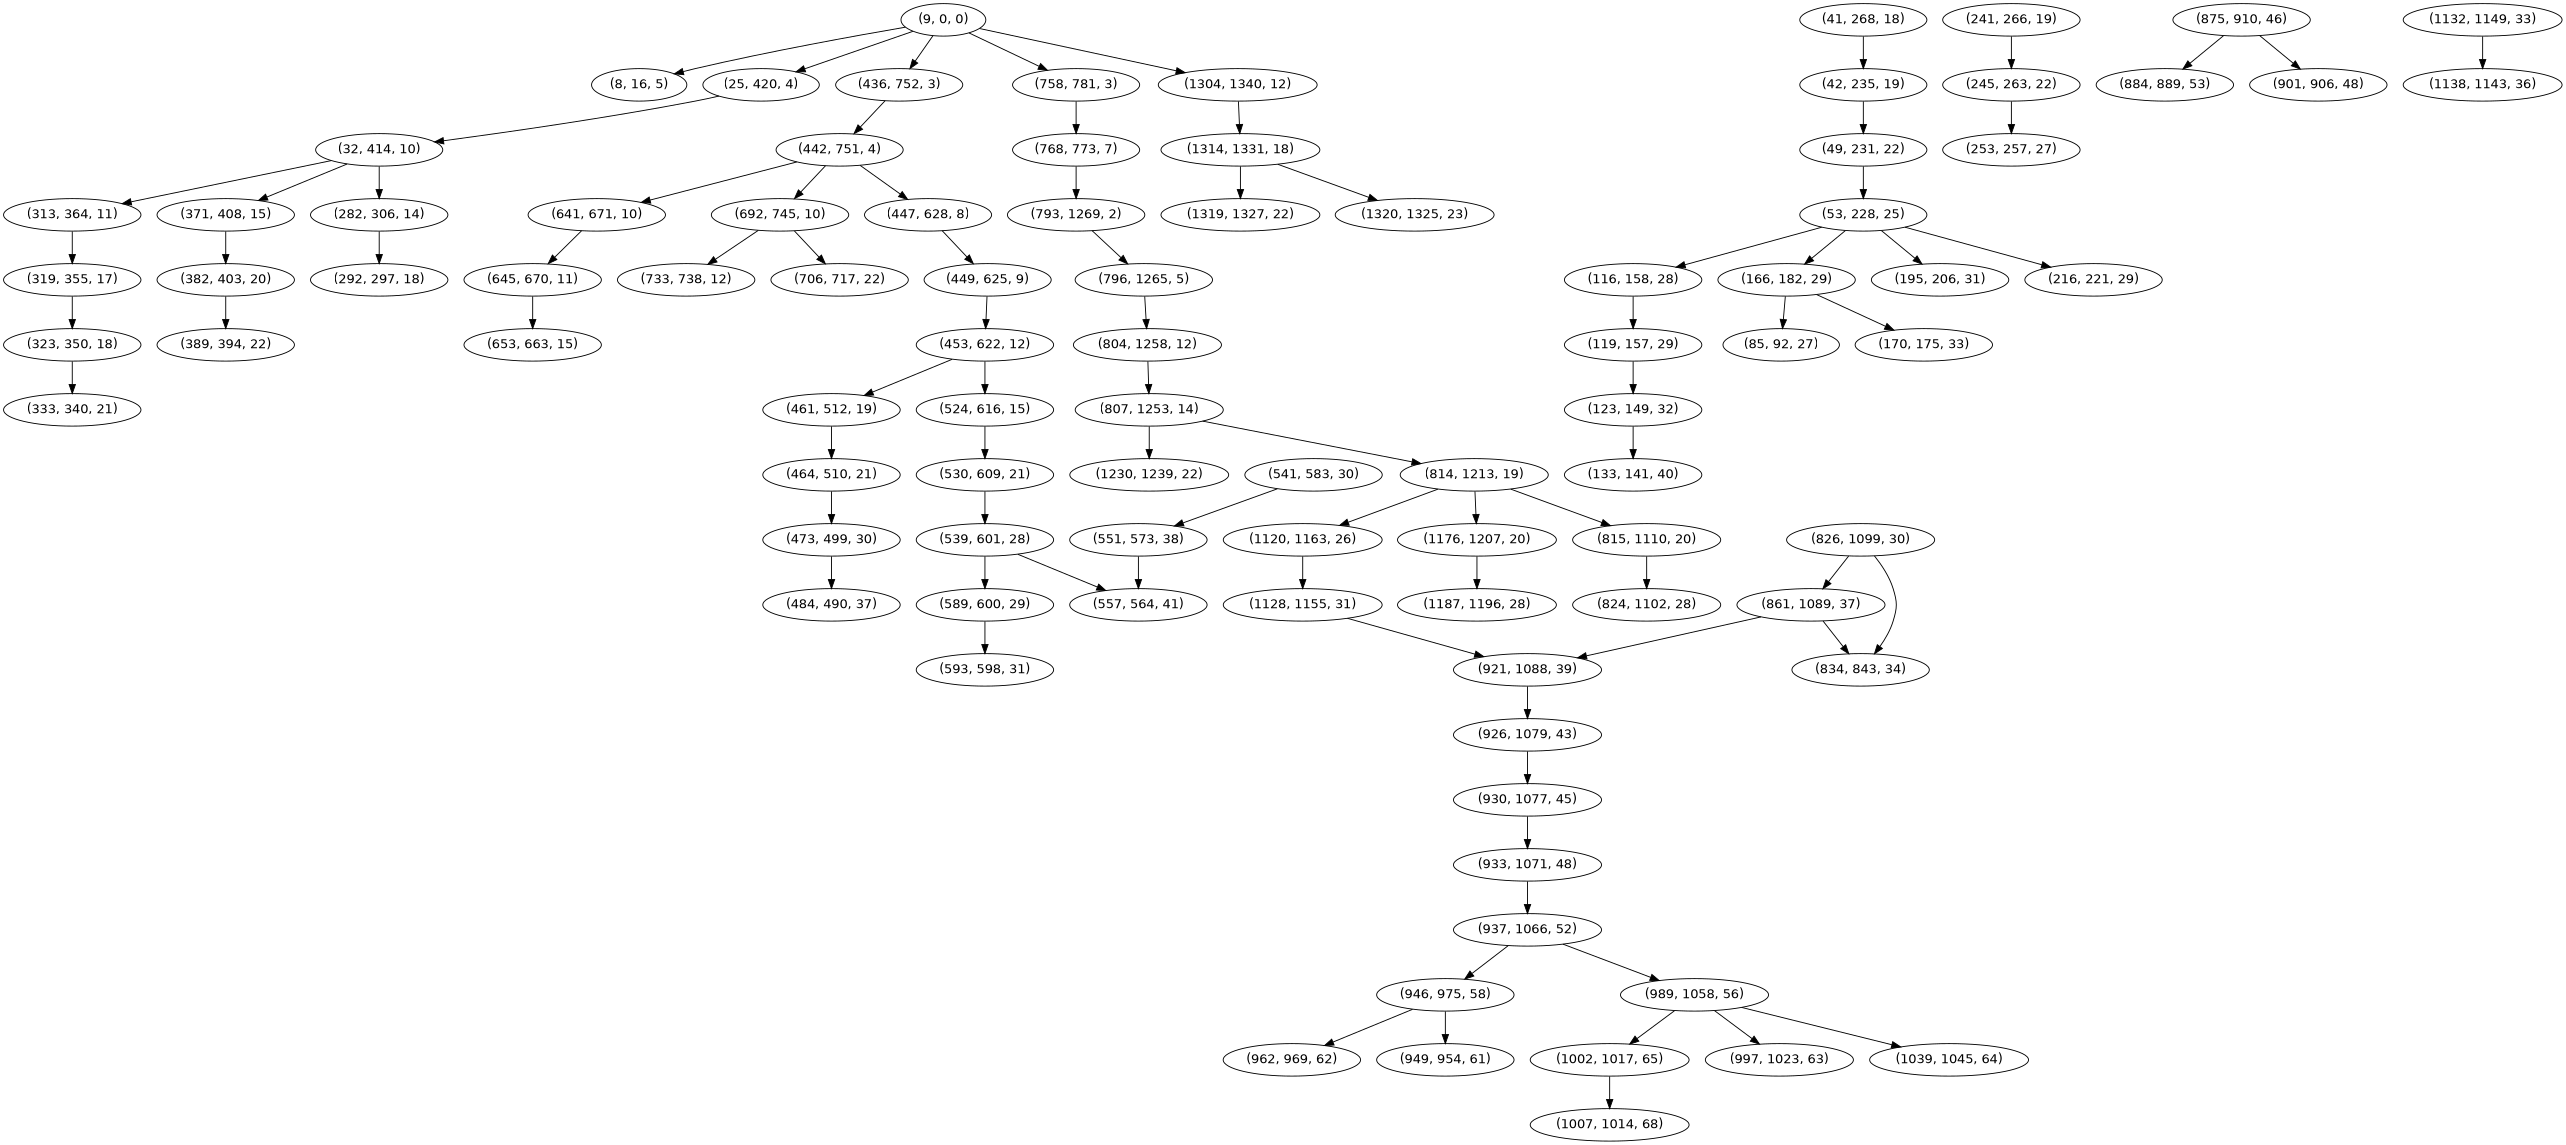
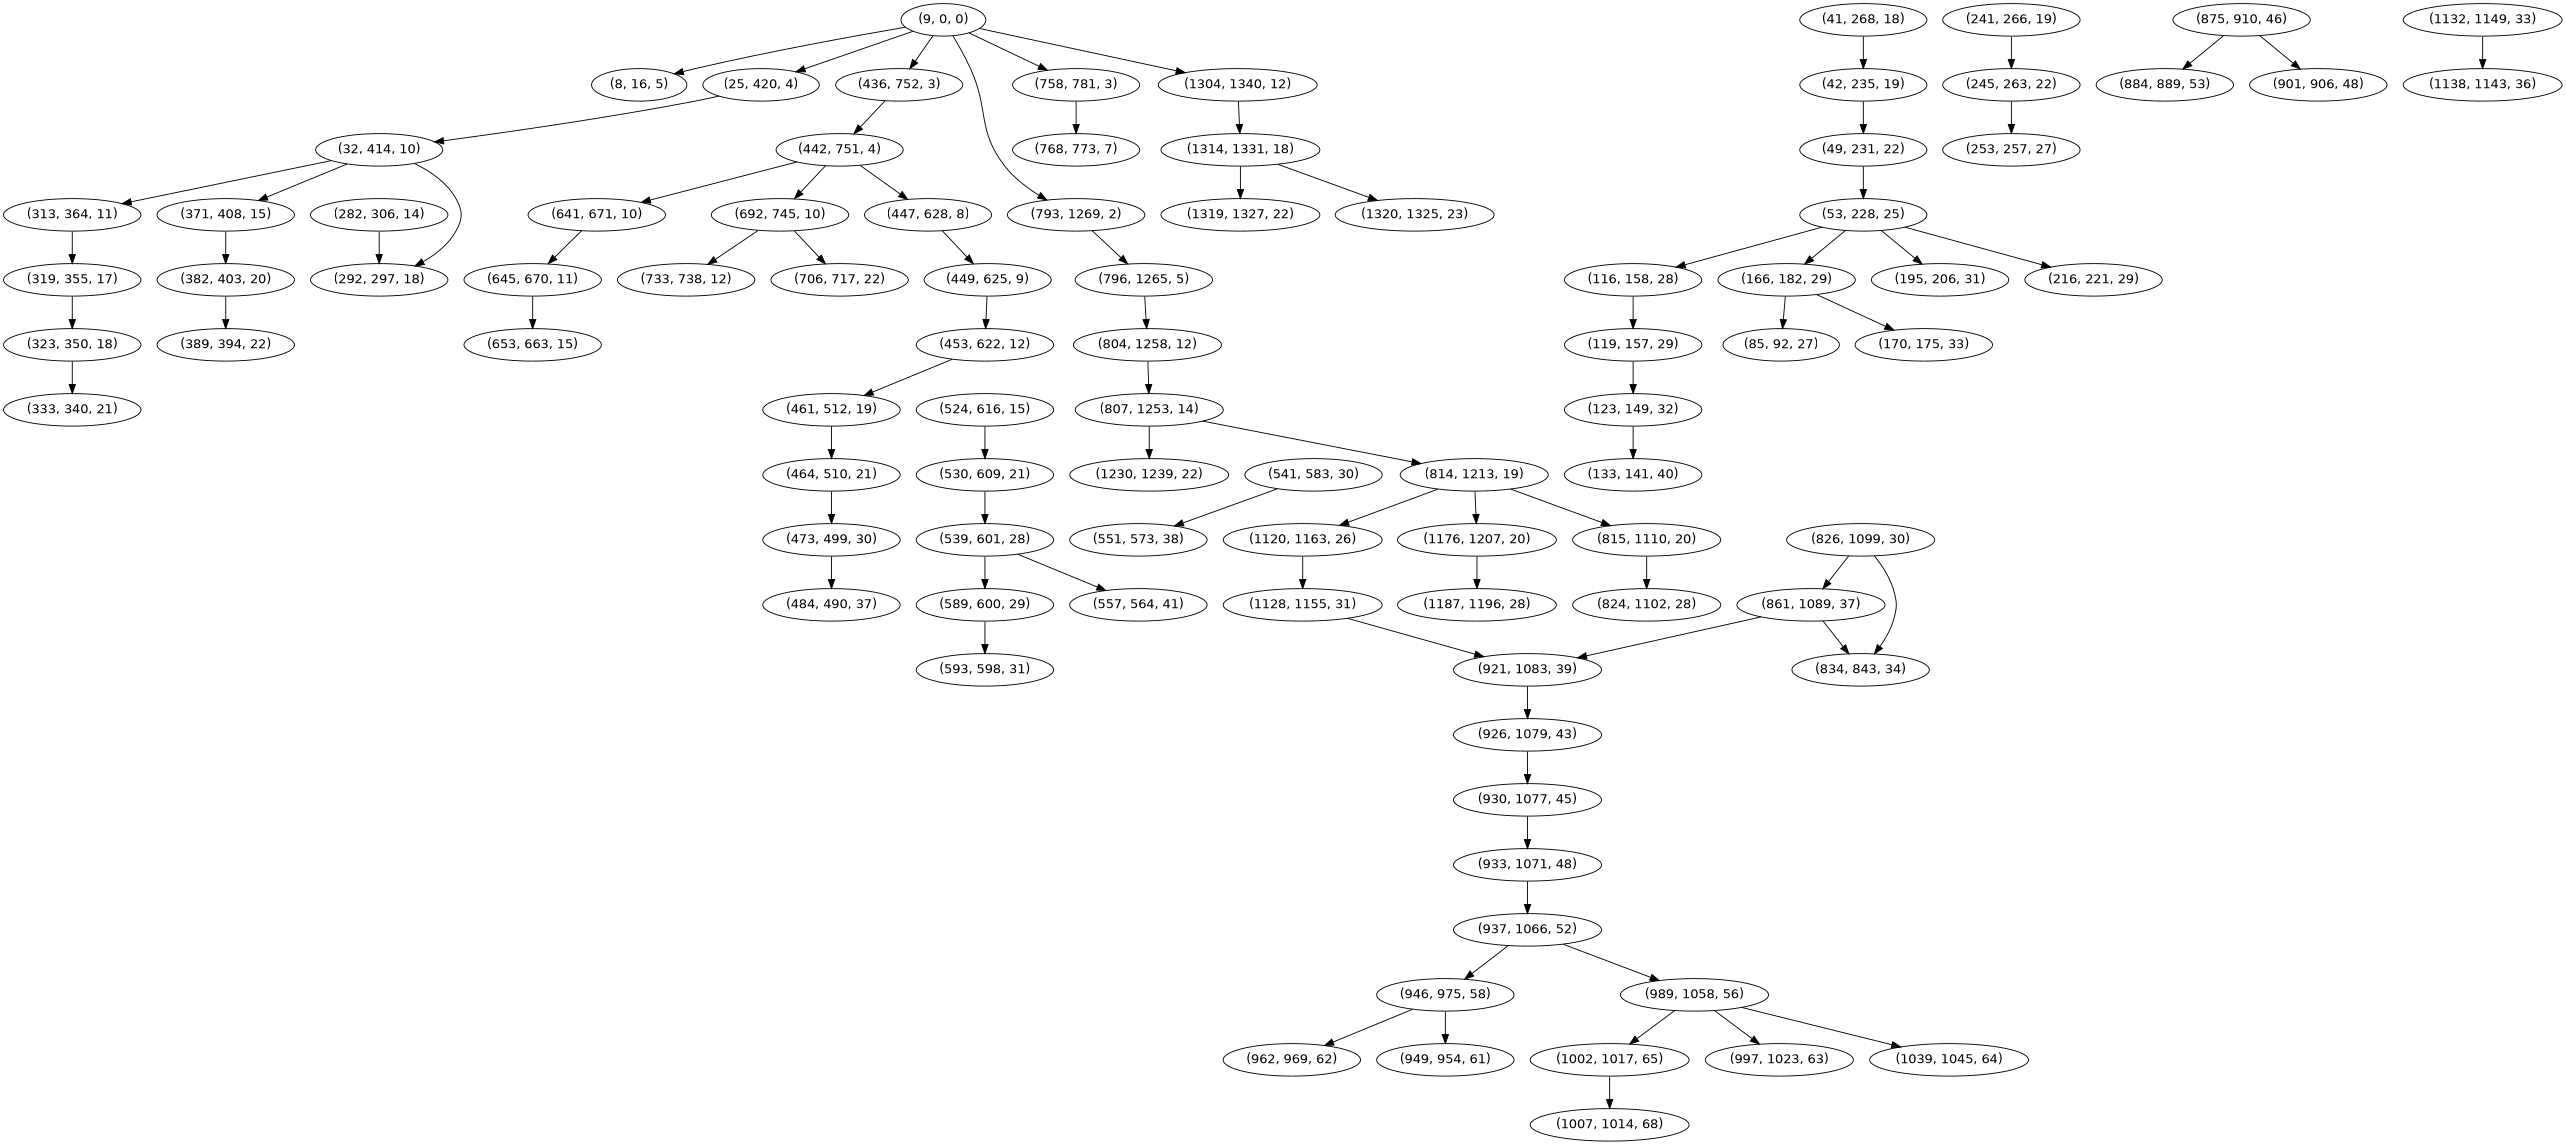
edge "(32, 414, 10)" -> "(282, 306, 14)": now "(32, 414, 10)" -> "(292, 297, 18)"
edge "(768, 773, 7)" -> "(793, 1269, 2)": now "(9, 0, 0)" -> "(793, 1269, 2)"
edge "(453, 622, 12)" -> "(524, 616, 15)": removed
edge "(551, 573, 38)" -> "(557, 564, 41)": removed
node "(921, 1088, 39)": label "(921, 1088, 39)" -> "(921, 1083, 39)"
